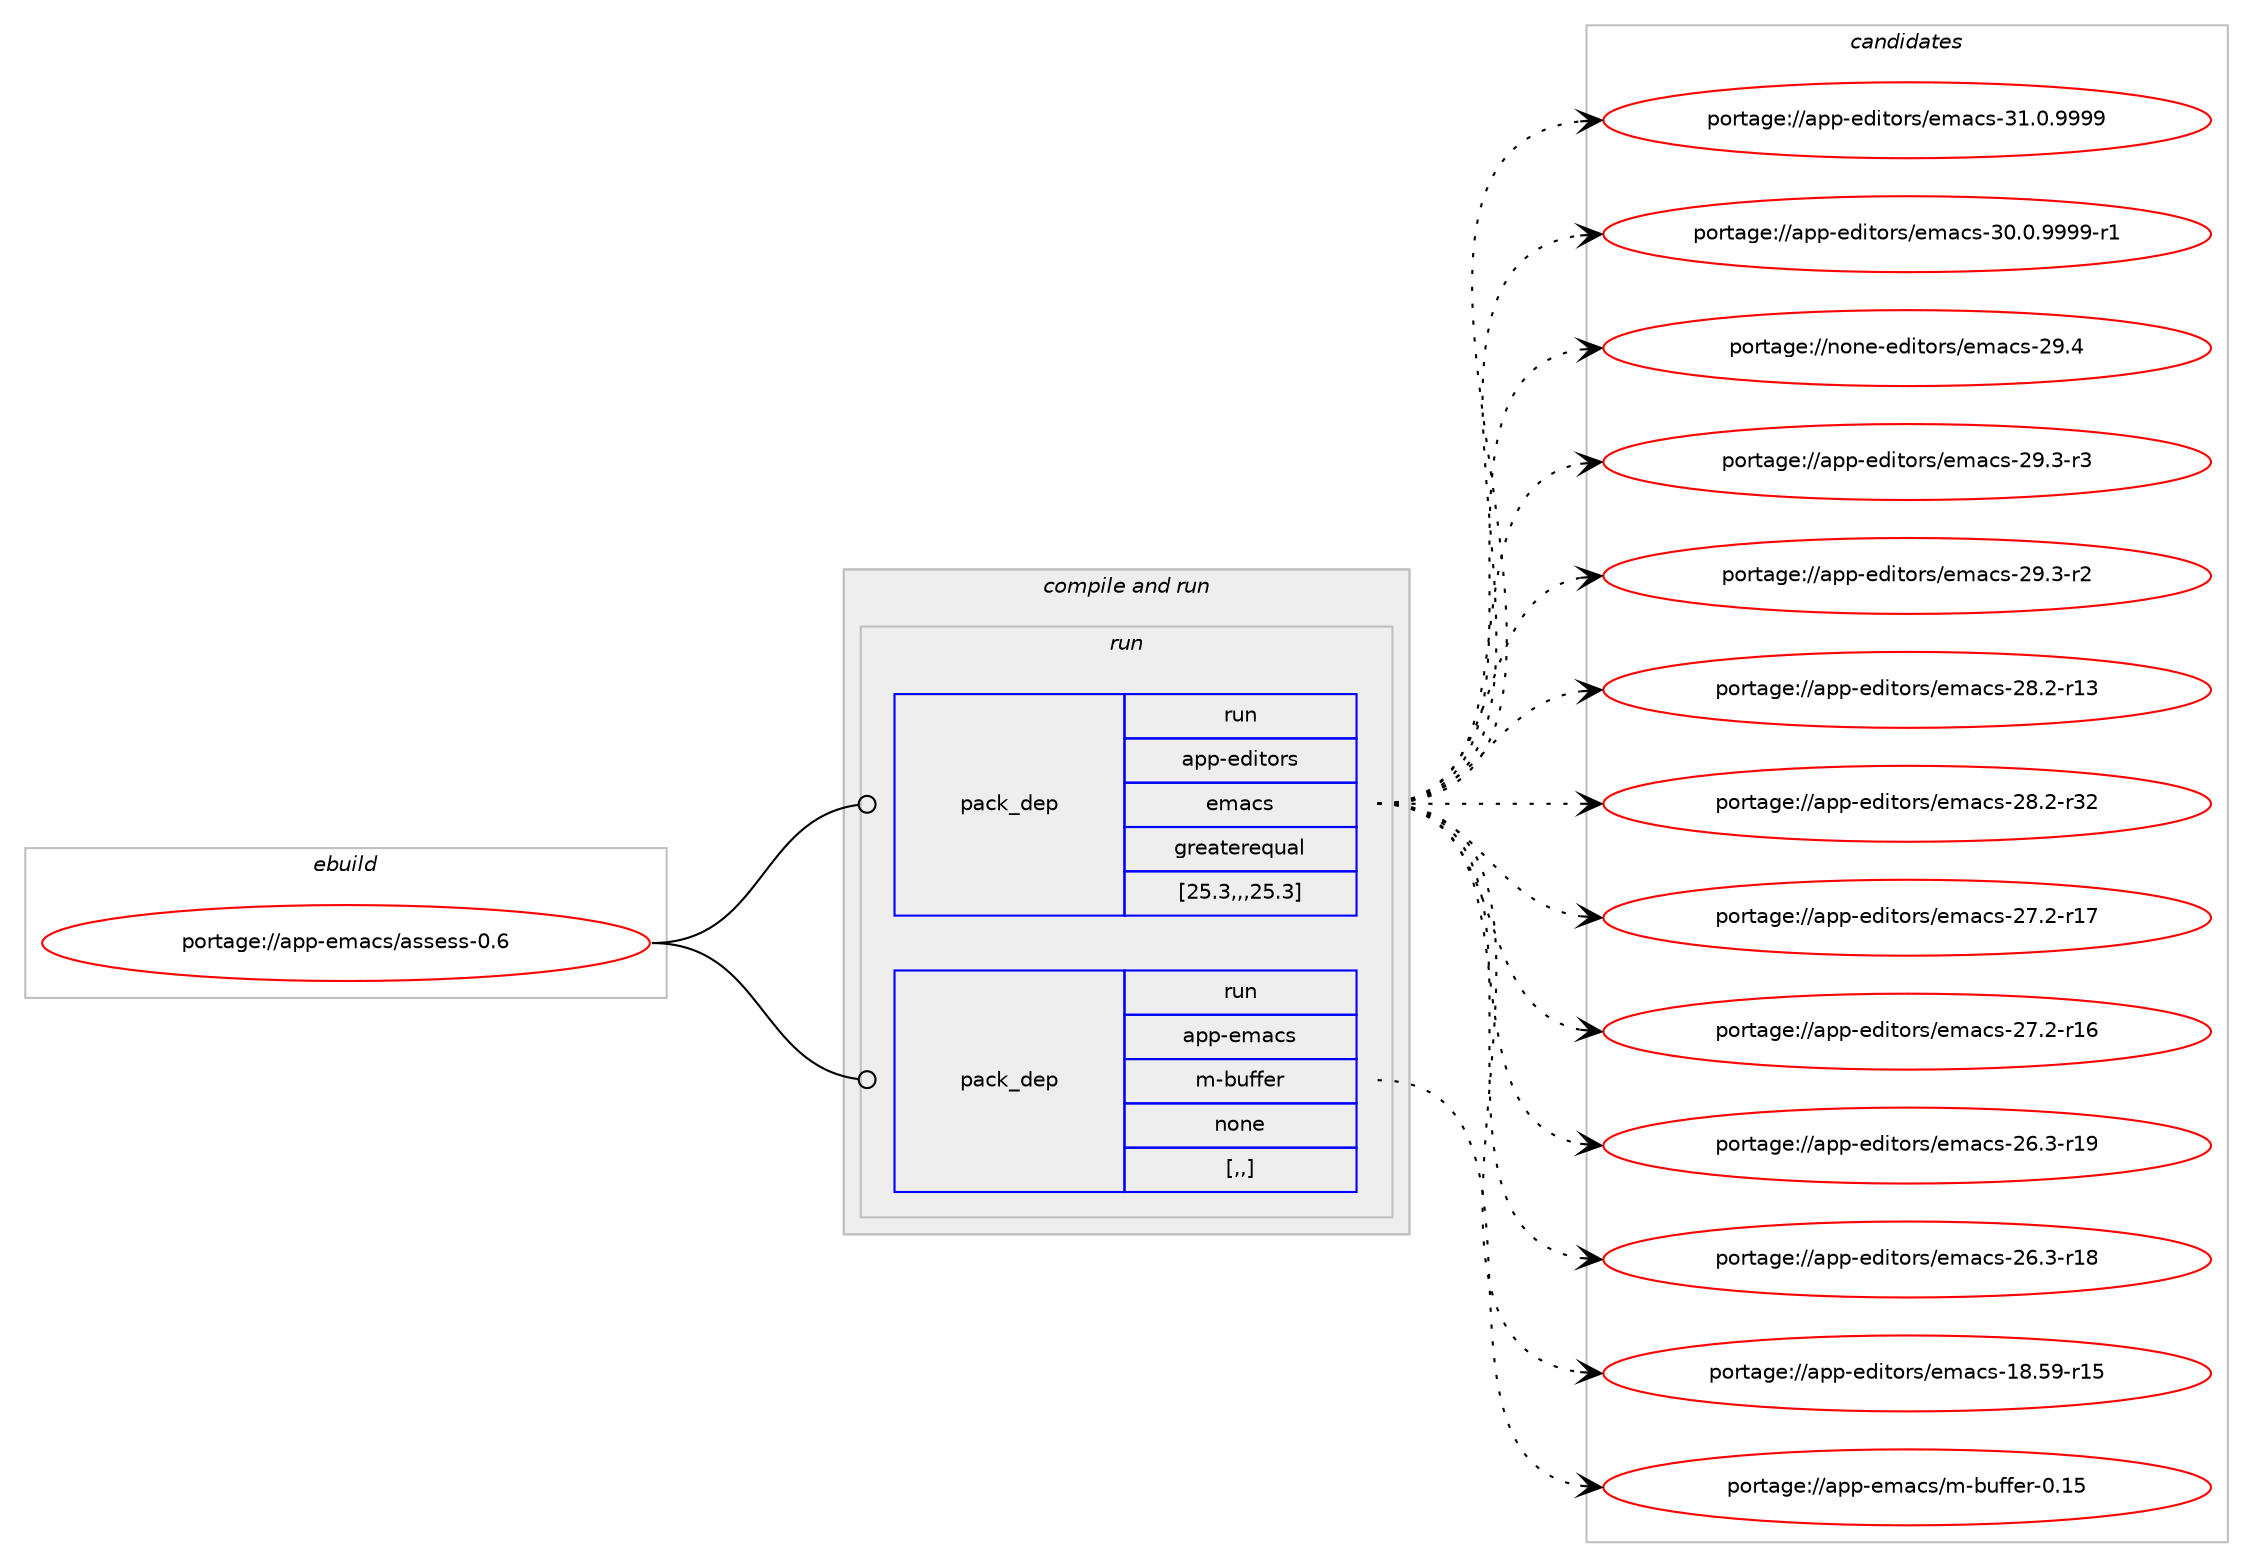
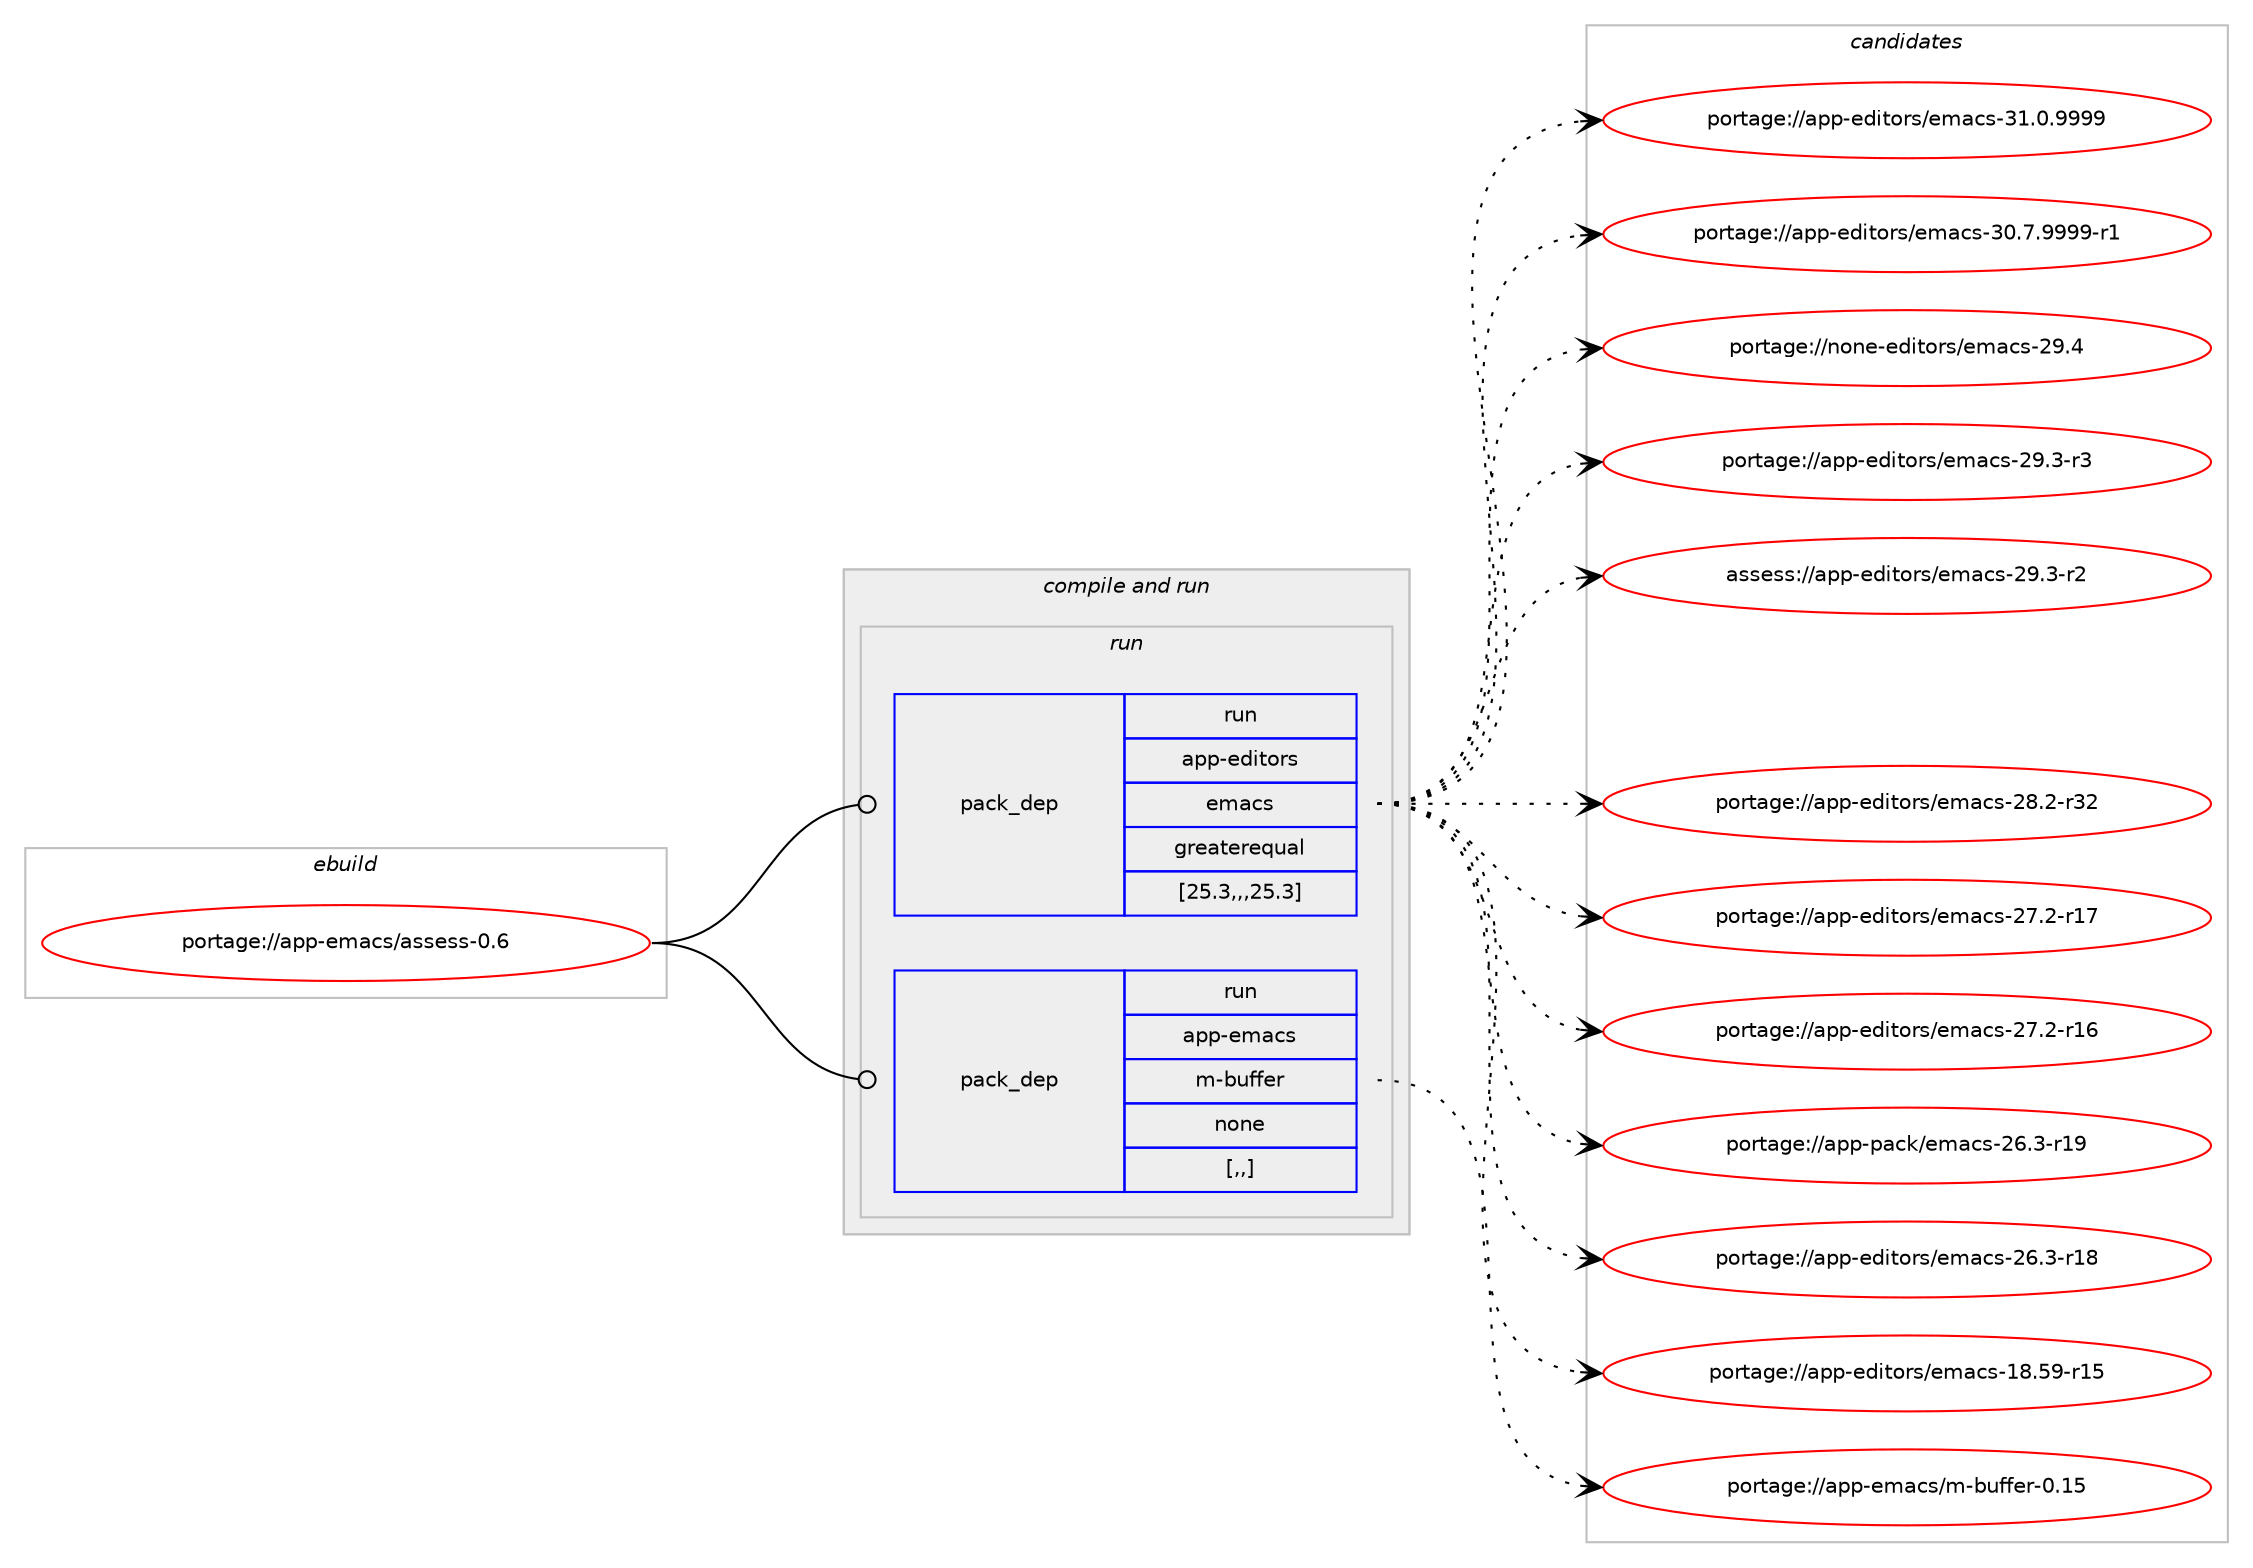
node "portage://app-editors/emacs-30.0.9999-r1": label "portage://app-editors/emacs-30.0.9999-r1" -> "portage://app-editors/emacs-30.7.9999-r1"
node "portage://app-editors/emacs-29.3-r2": label "portage://app-editors/emacs-29.3-r2" -> "assess://app-editors/emacs-29.3-r2"
node "portage://app-editors/emacs-28.2-r13": removed
node "portage://app-editors/emacs-26.3-r19": label "portage://app-editors/emacs-26.3-r19" -> "portage://app-pack/emacs-26.3-r19"
